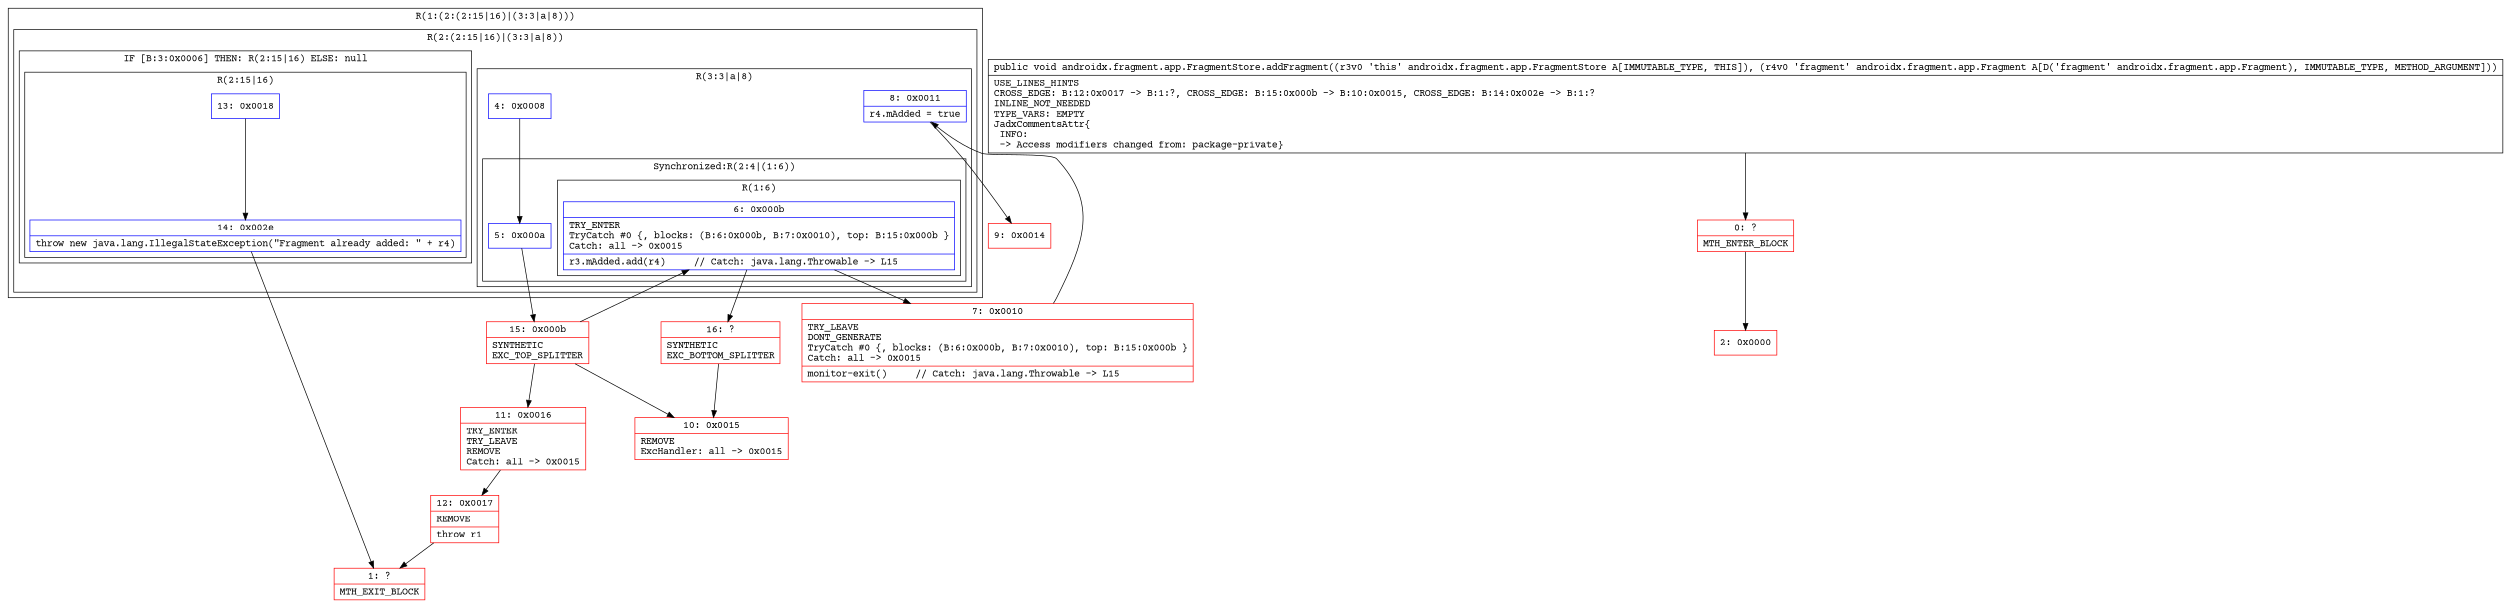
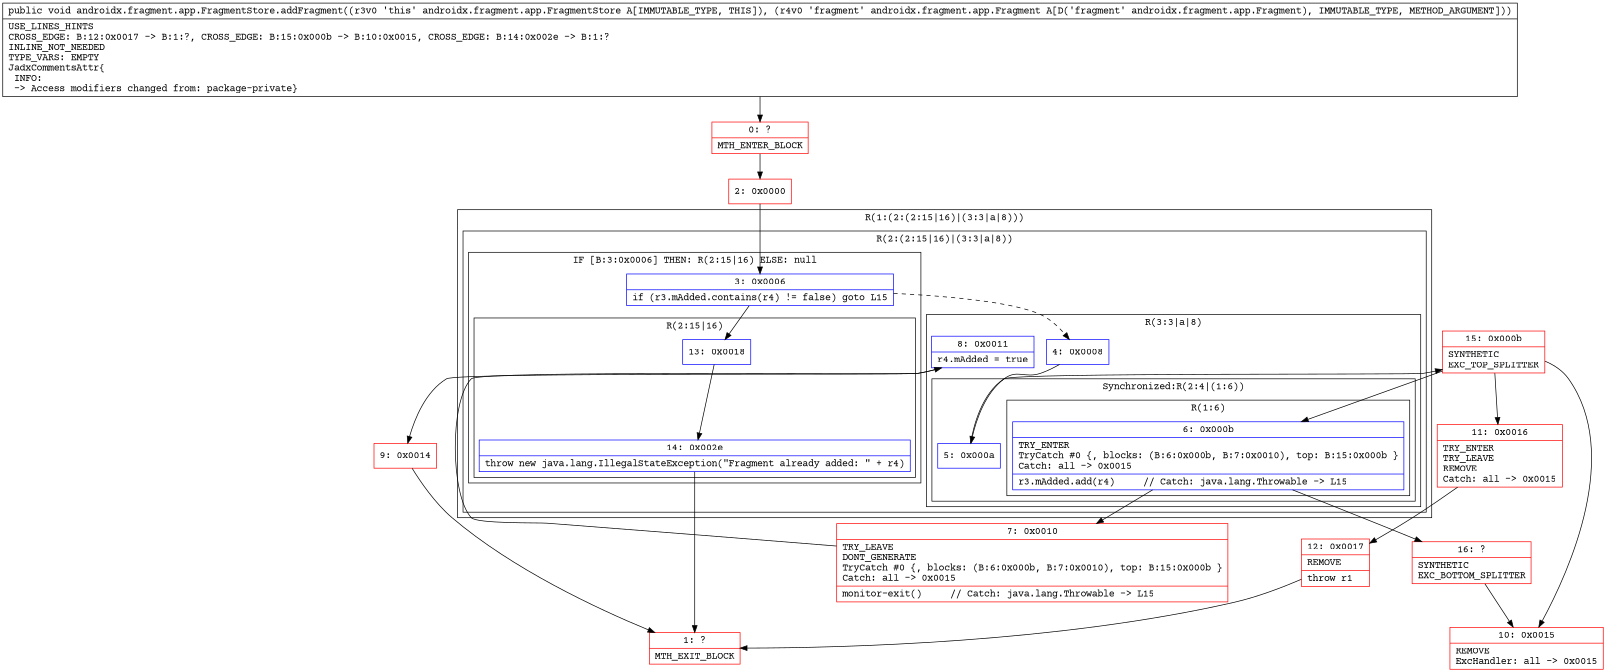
node "3: 0x0006": added
edge "9: 0x0014" -> "1: ?": added
